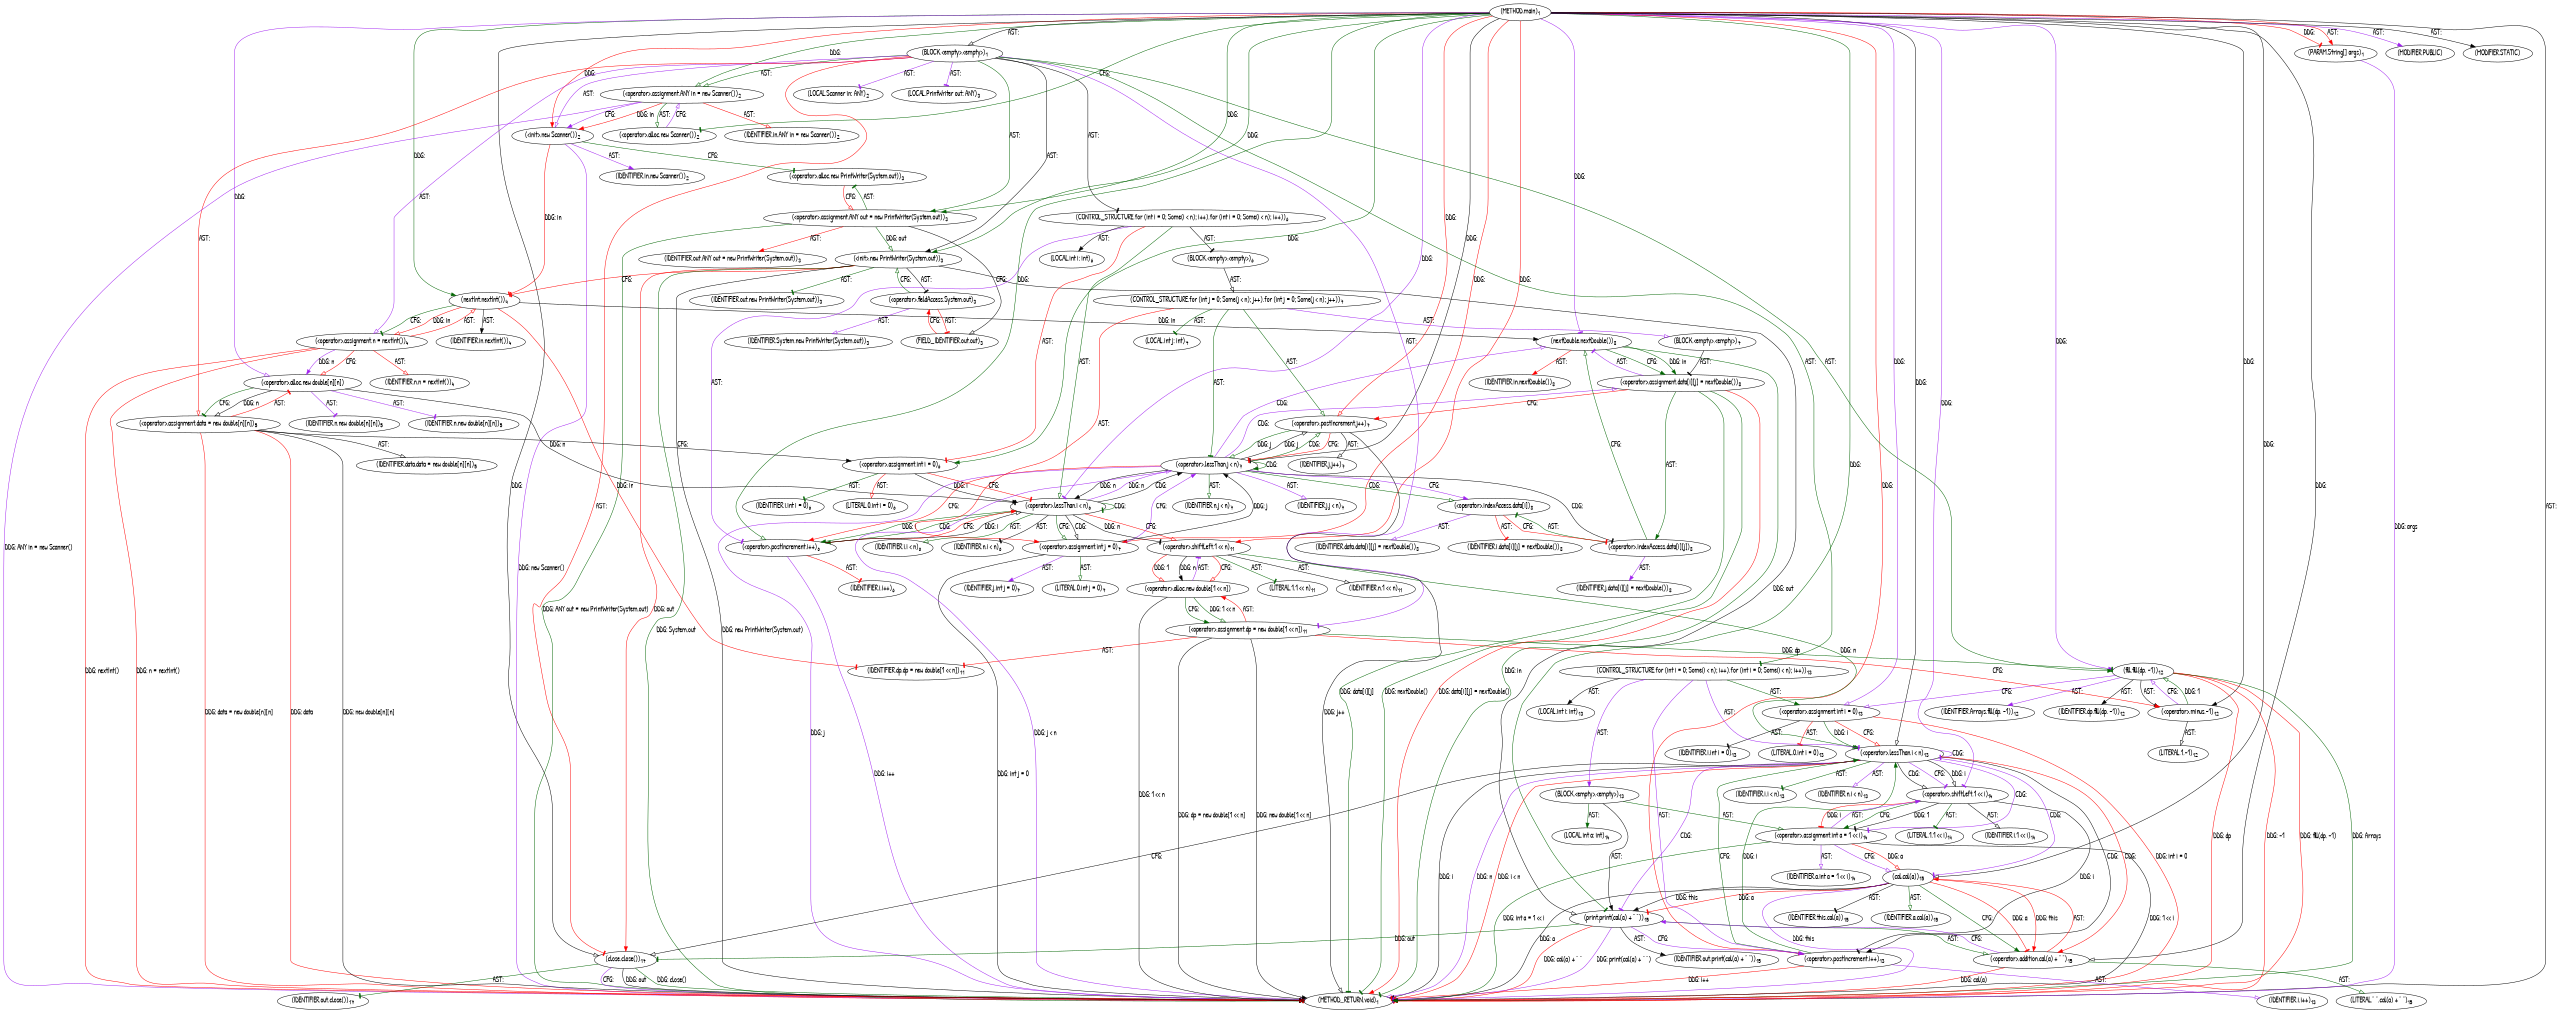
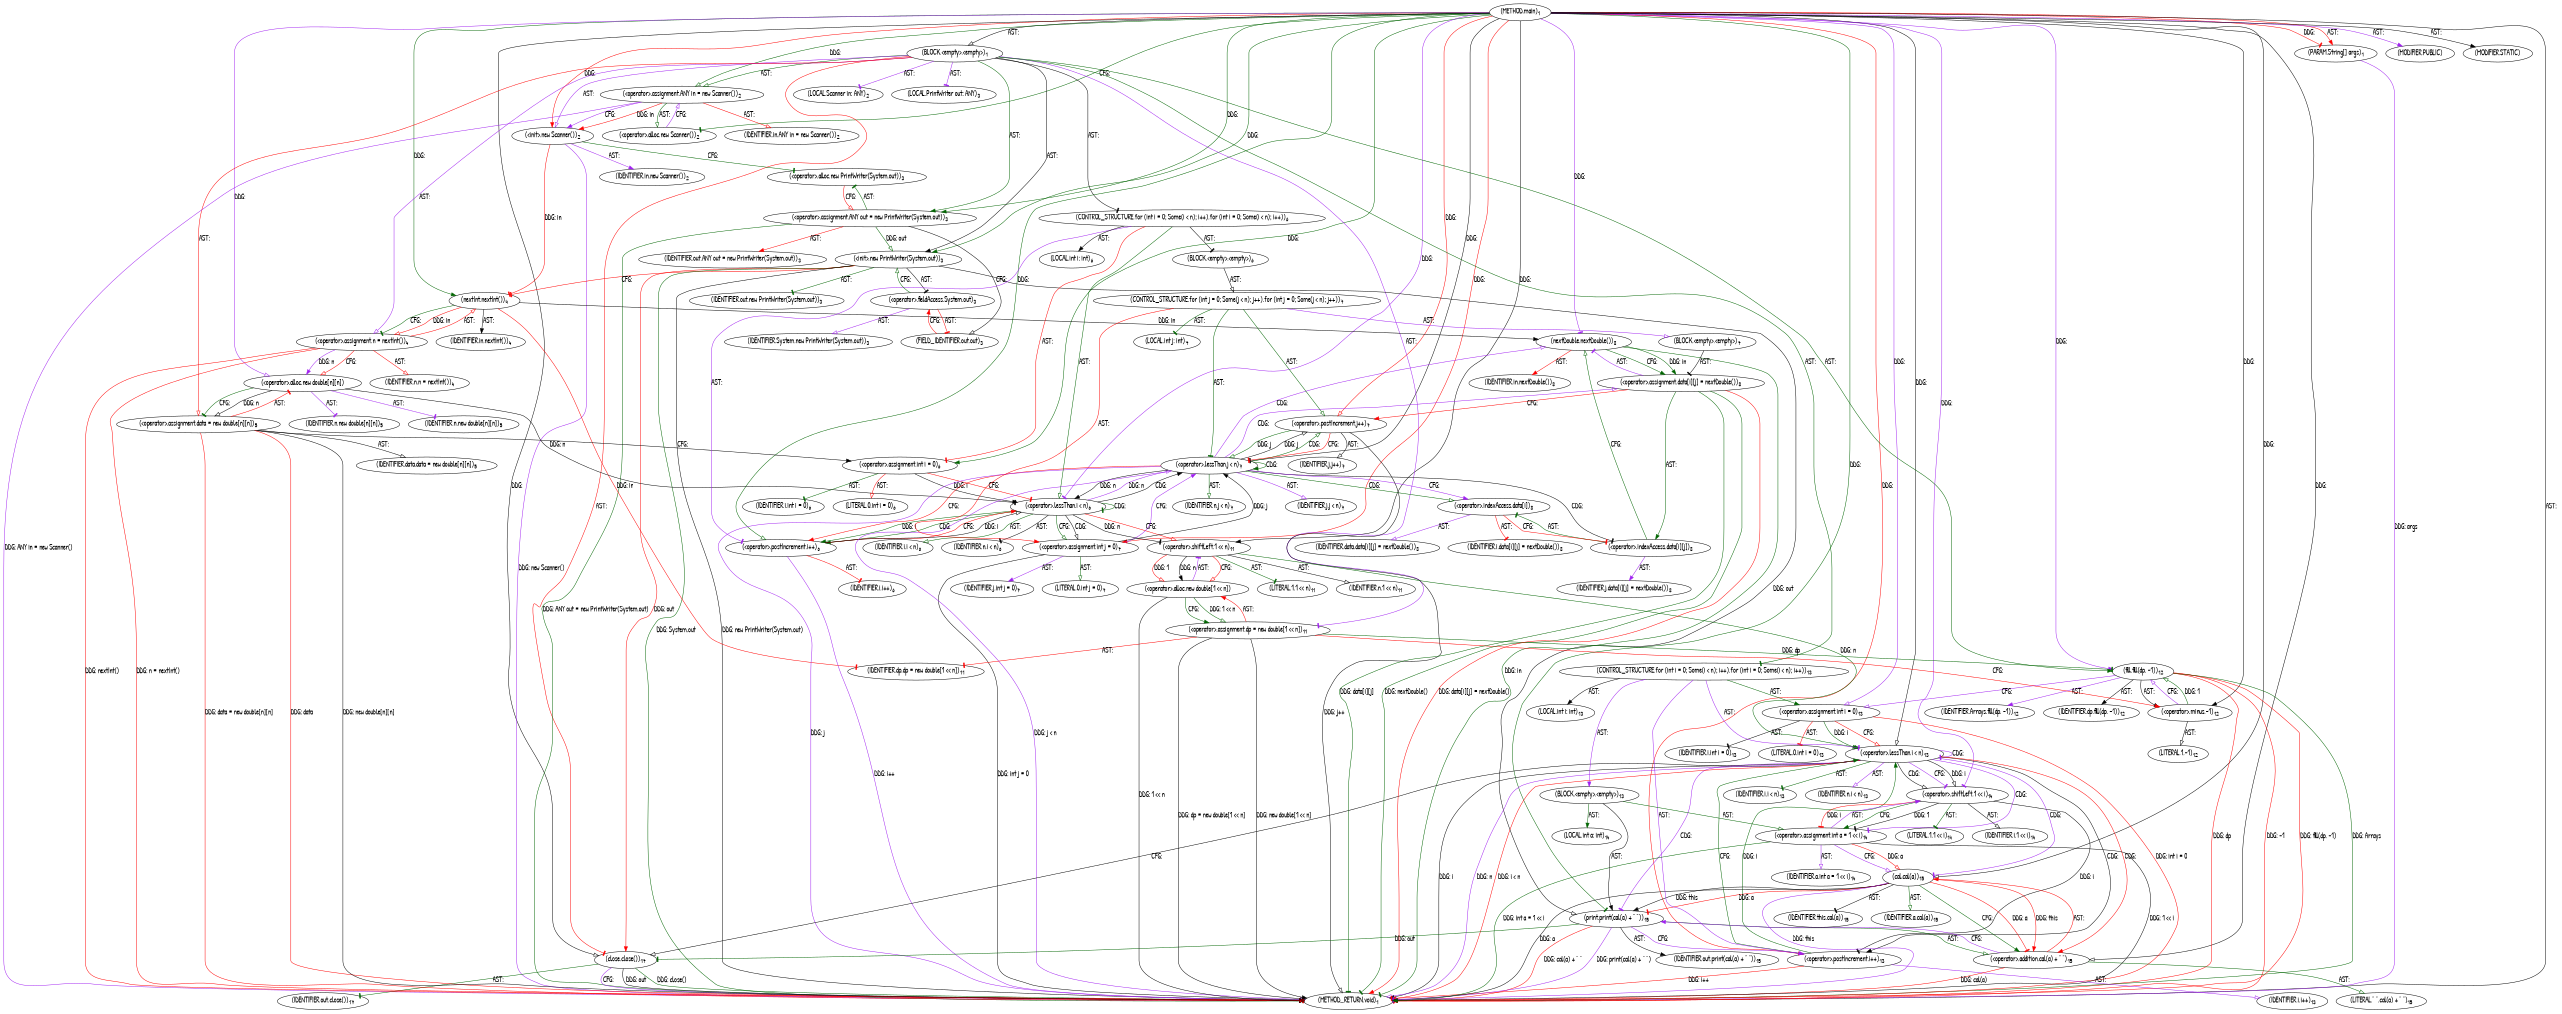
edge "(METHOD,main)" -> "(<operator>.shiftLeft,1 << n)": color red -> black
